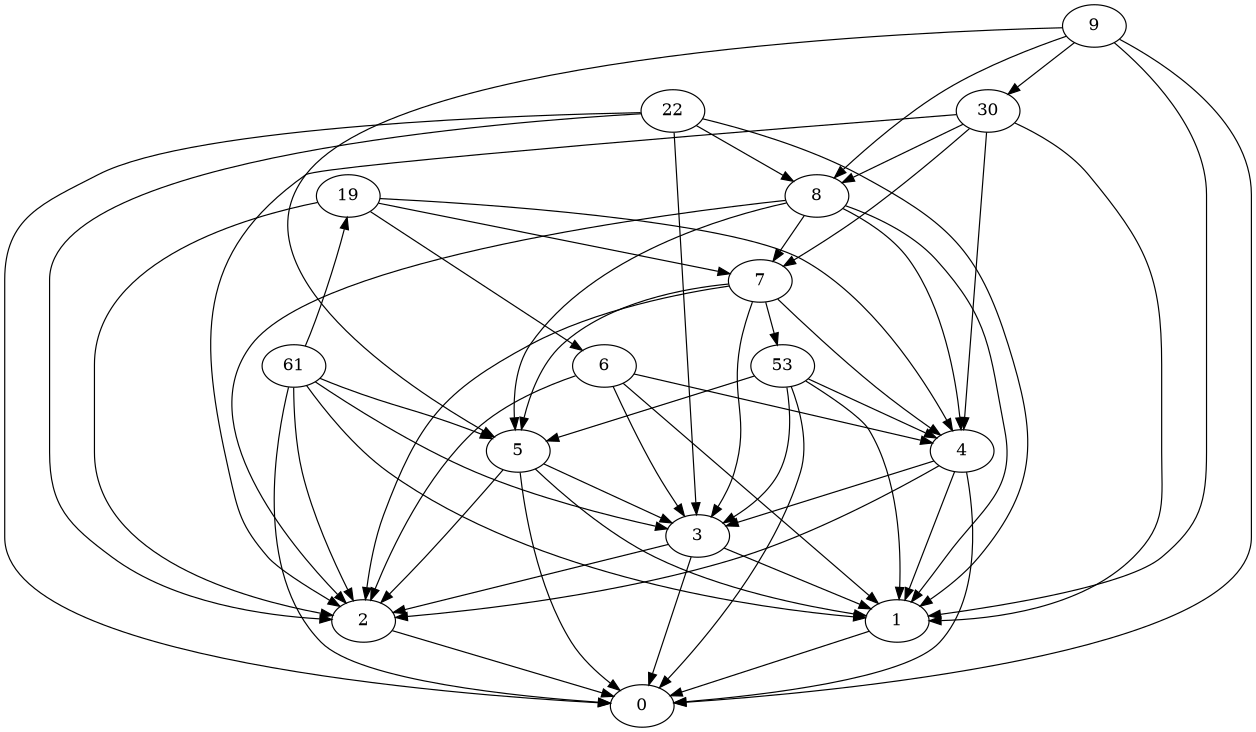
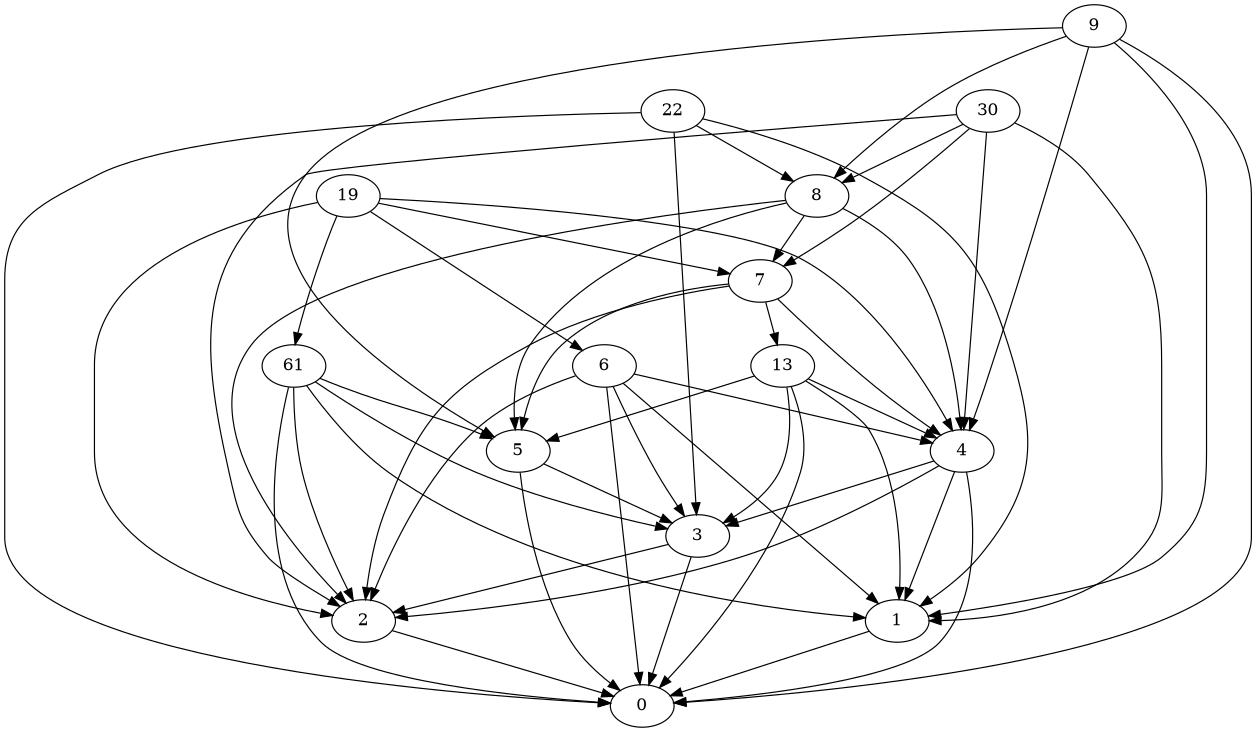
edge "9" -> "30": now "9" -> "4"
edge "22" -> "2": removed
edge "61" -> "19": reversed
node "53": label "53" -> "13"
edge "8" -> "1": removed
edge "7" -> "3": removed
edge "6" -> "0": added
edge "5" -> "2": removed
edge "5" -> "1": removed
edge "3" -> "1": removed
